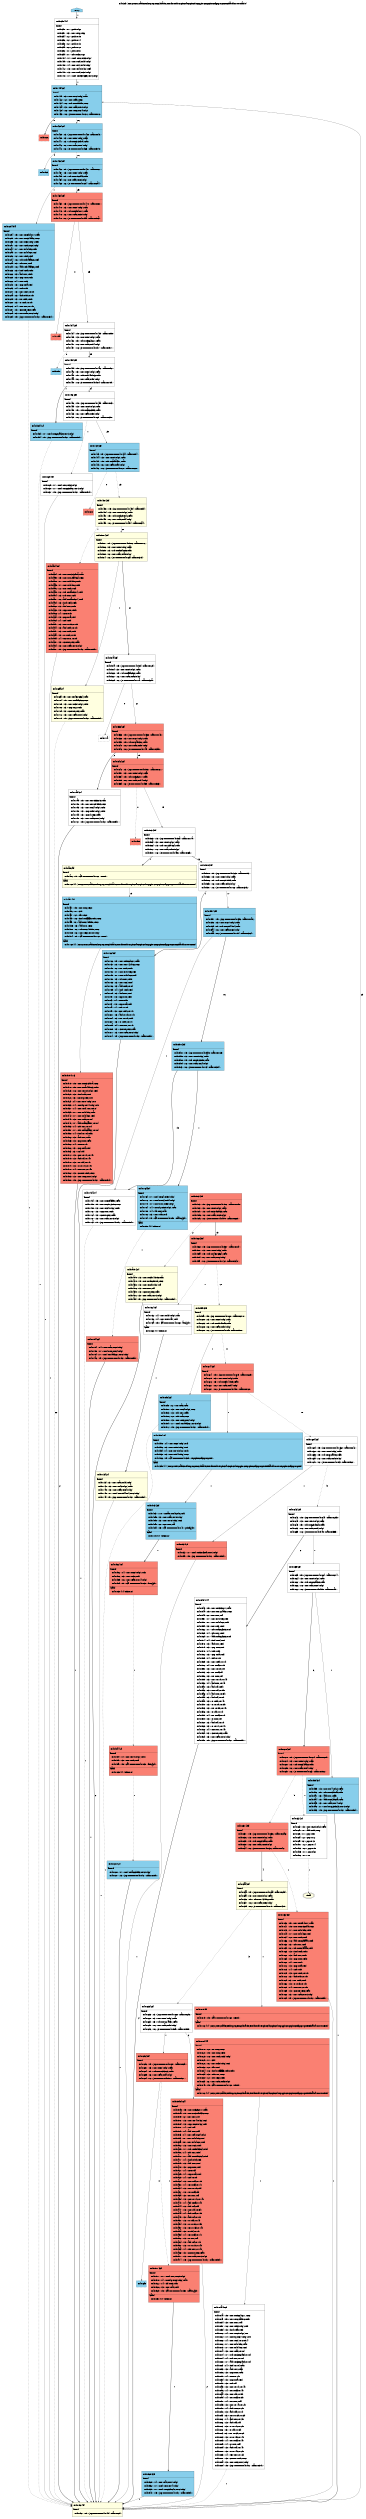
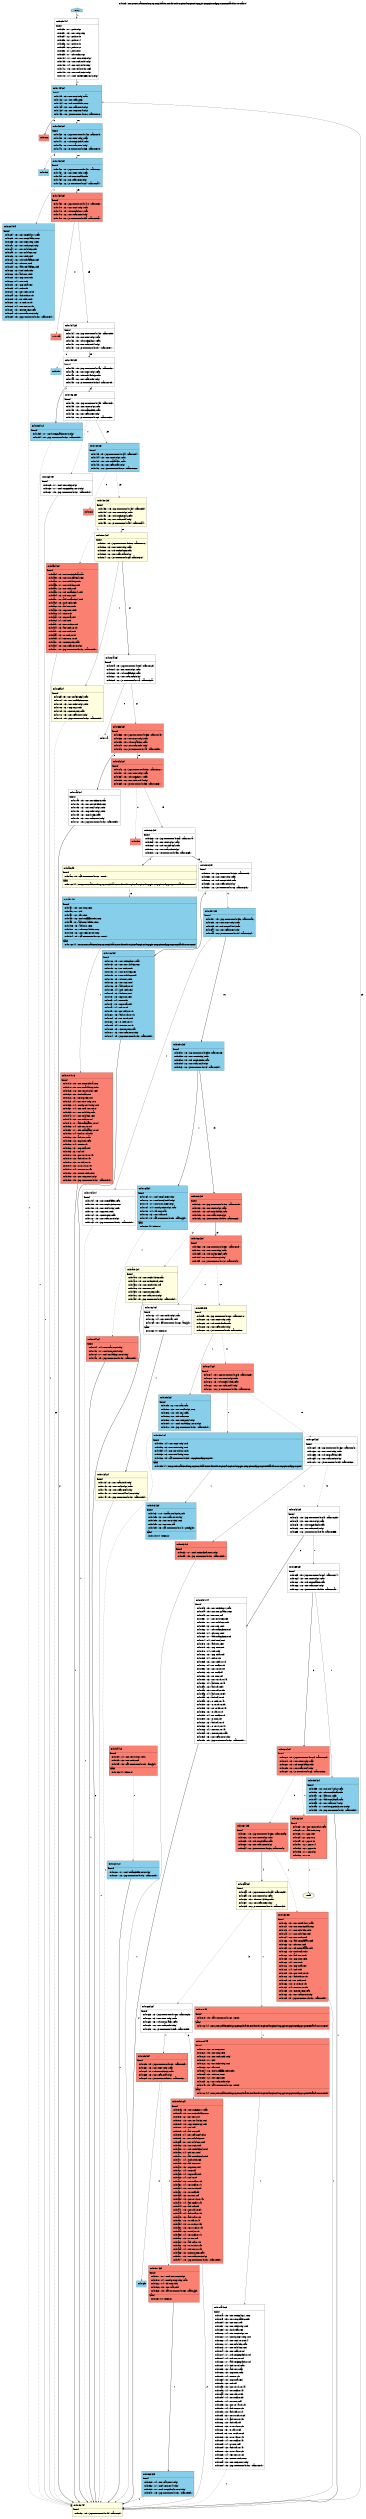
edge "0x4015b0 [25]" -> "0x401754 [27]": now "0x4015b0 [25]" -> "0x4015c9 [25]"
node "0x401be2 [18]": removed
node "0x401cf2 [21]": fillcolor white -> salmon
edge "0x401819 [5]" -> "0x40181e [44]": added, label "1"
